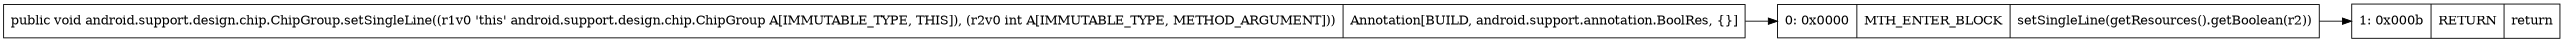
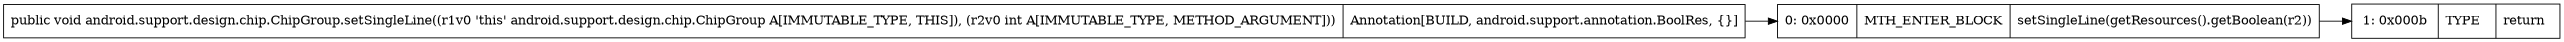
node "1: 0x000b": text "RETURN" -> "TYPE"
